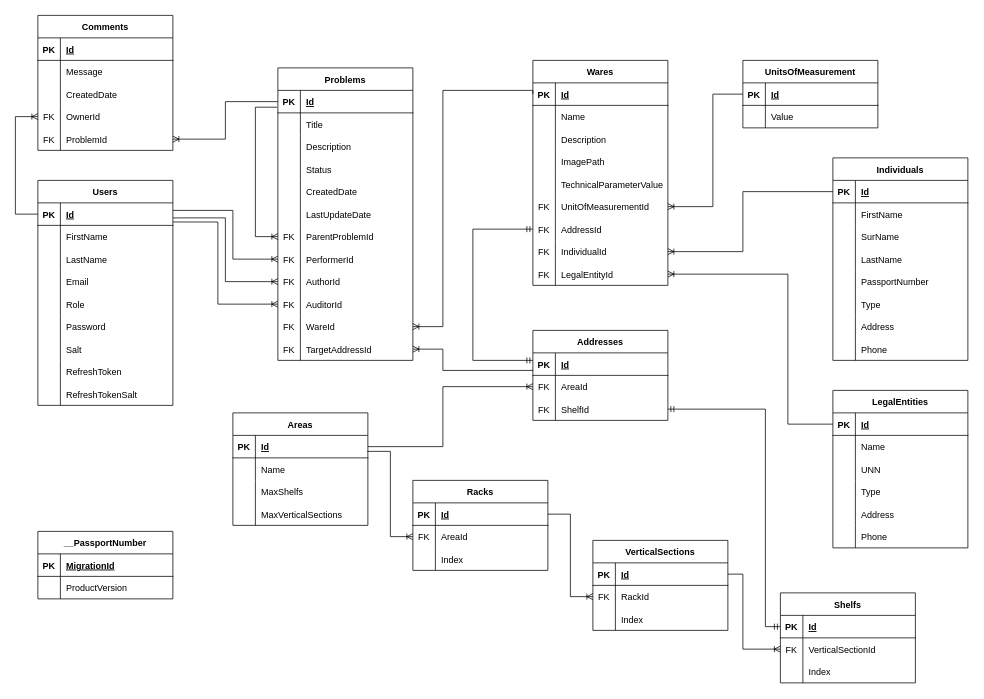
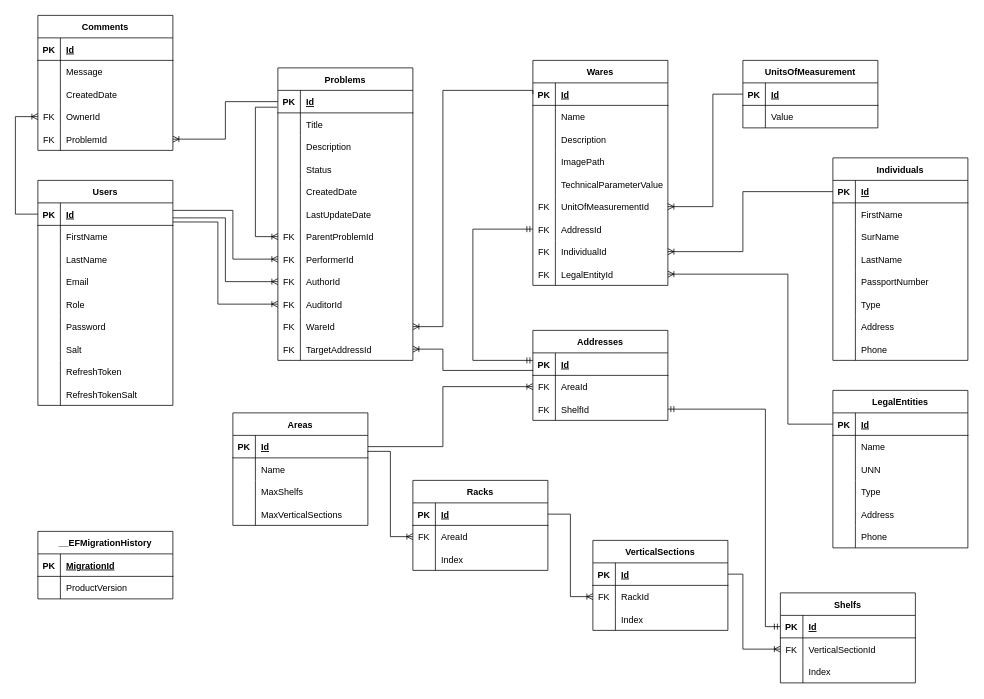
node "__PassportNumber": label "__PassportNumber" -> "__EFMigrationHistory"
